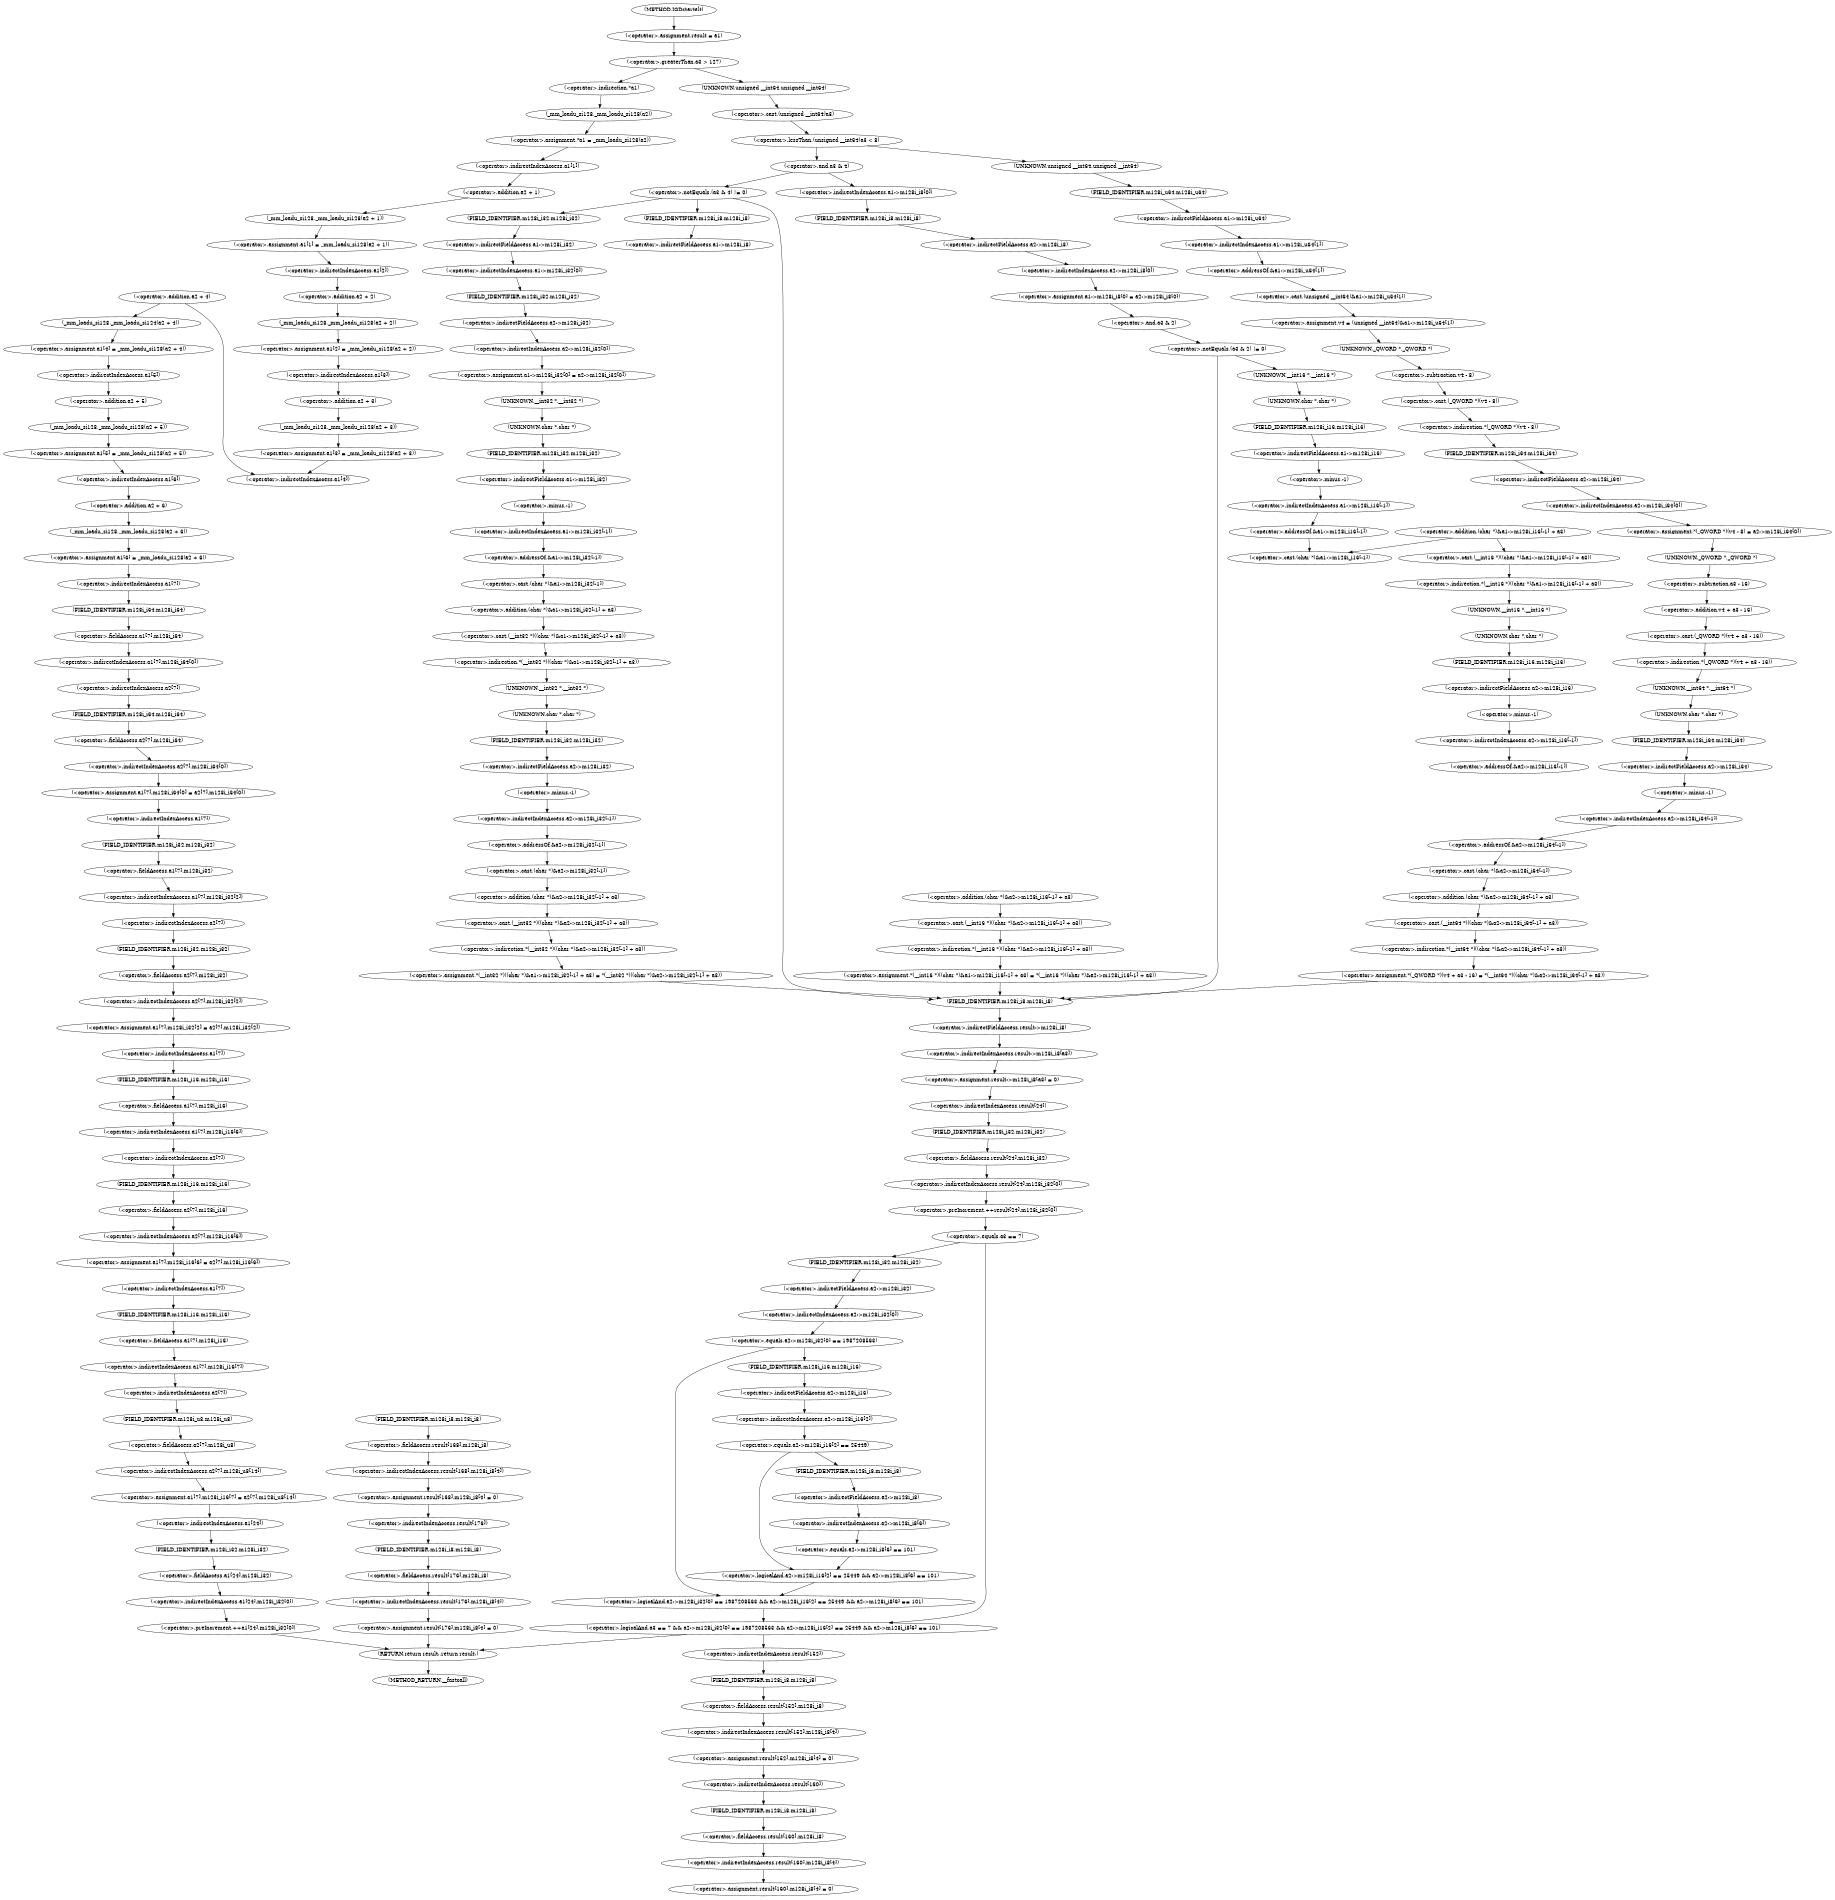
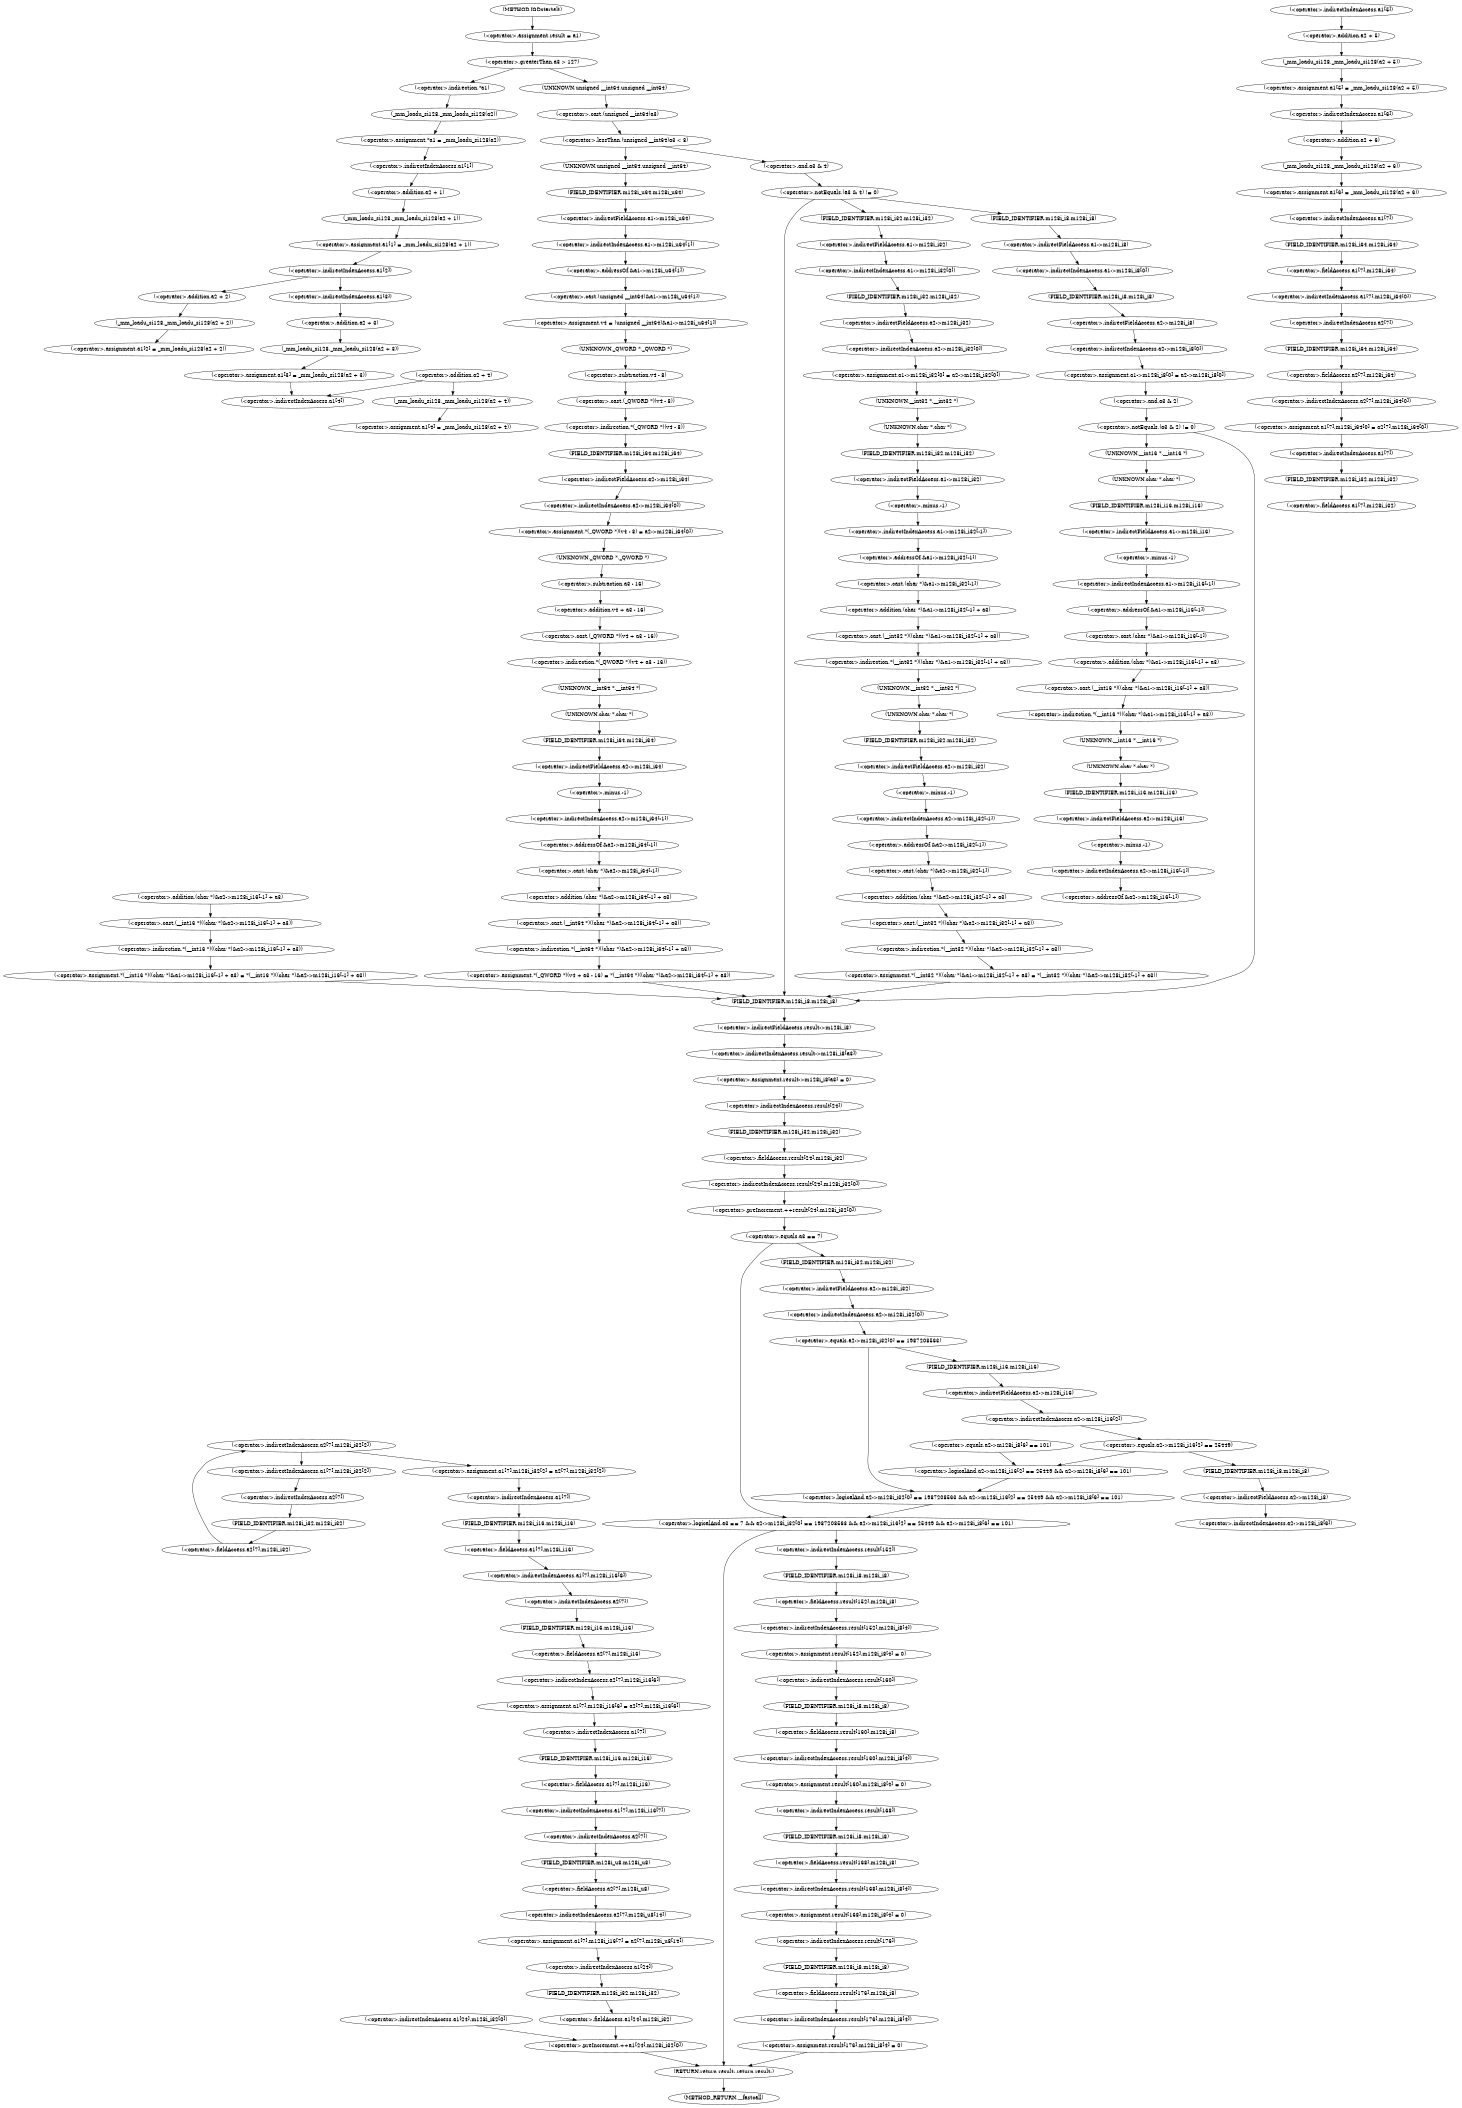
edge "(<operator>.and,a3 & 4)" -> "(<operator>.indirectIndexAccess,a1->m128i_i8[0])": now "(<operator>.indirectFieldAccess,a1->m128i_i8)" -> "(<operator>.indirectIndexAccess,a1->m128i_i8[0])"
node "(_mm_loadu_si128,_mm_loadu_si124(a2 + 4))": label "(_mm_loadu_si128,_mm_loadu_si124(a2 + 4))" -> "(_mm_loadu_si128,_mm_loadu_si128(a2 + 4))"
edge "(<operator>.assignment,a1[4] = _mm_loadu_si128(a2 + 4))" -> "(<operator>.indirectIndexAccess,a1[5])": removed
edge "(<operator>.assignment,a1[2] = _mm_loadu_si128(a2 + 2))" -> "(<operator>.indirectIndexAccess,a1[3])": now "(<operator>.indirectIndexAccess,a1[2])" -> "(<operator>.indirectIndexAccess,a1[3])"
edge "(<operator>.addition,(char *)&a1->m128i_i16[-1] + a3)" -> "(<operator>.cast,(char *)&a1->m128i_i16[-1])": reversed
edge "(<operator>.fieldAccess,a1[7].m128i_i32)" -> "(<operator>.indirectIndexAccess,a1[7].m128i_i32[2])": now "(<operator>.indirectIndexAccess,a2[7].m128i_i32[2])" -> "(<operator>.indirectIndexAccess,a1[7].m128i_i32[2])"
edge "(<operator>.indirectIndexAccess,a2->m128i_i8[6])" -> "(<operator>.equals,a2->m128i_i8[6] == 101)": removed
edge "(<operator>.fieldAccess,a1[24].m128i_i32)" -> "(<operator>.indirectIndexAccess,a1[24].m128i_i32[0])": now "(<operator>.fieldAccess,a1[24].m128i_i32)" -> "(<operator>.preIncrement,++a1[24].m128i_i32[0])"
node "(<operator>.indirectIndexAccess,result[168])": added
